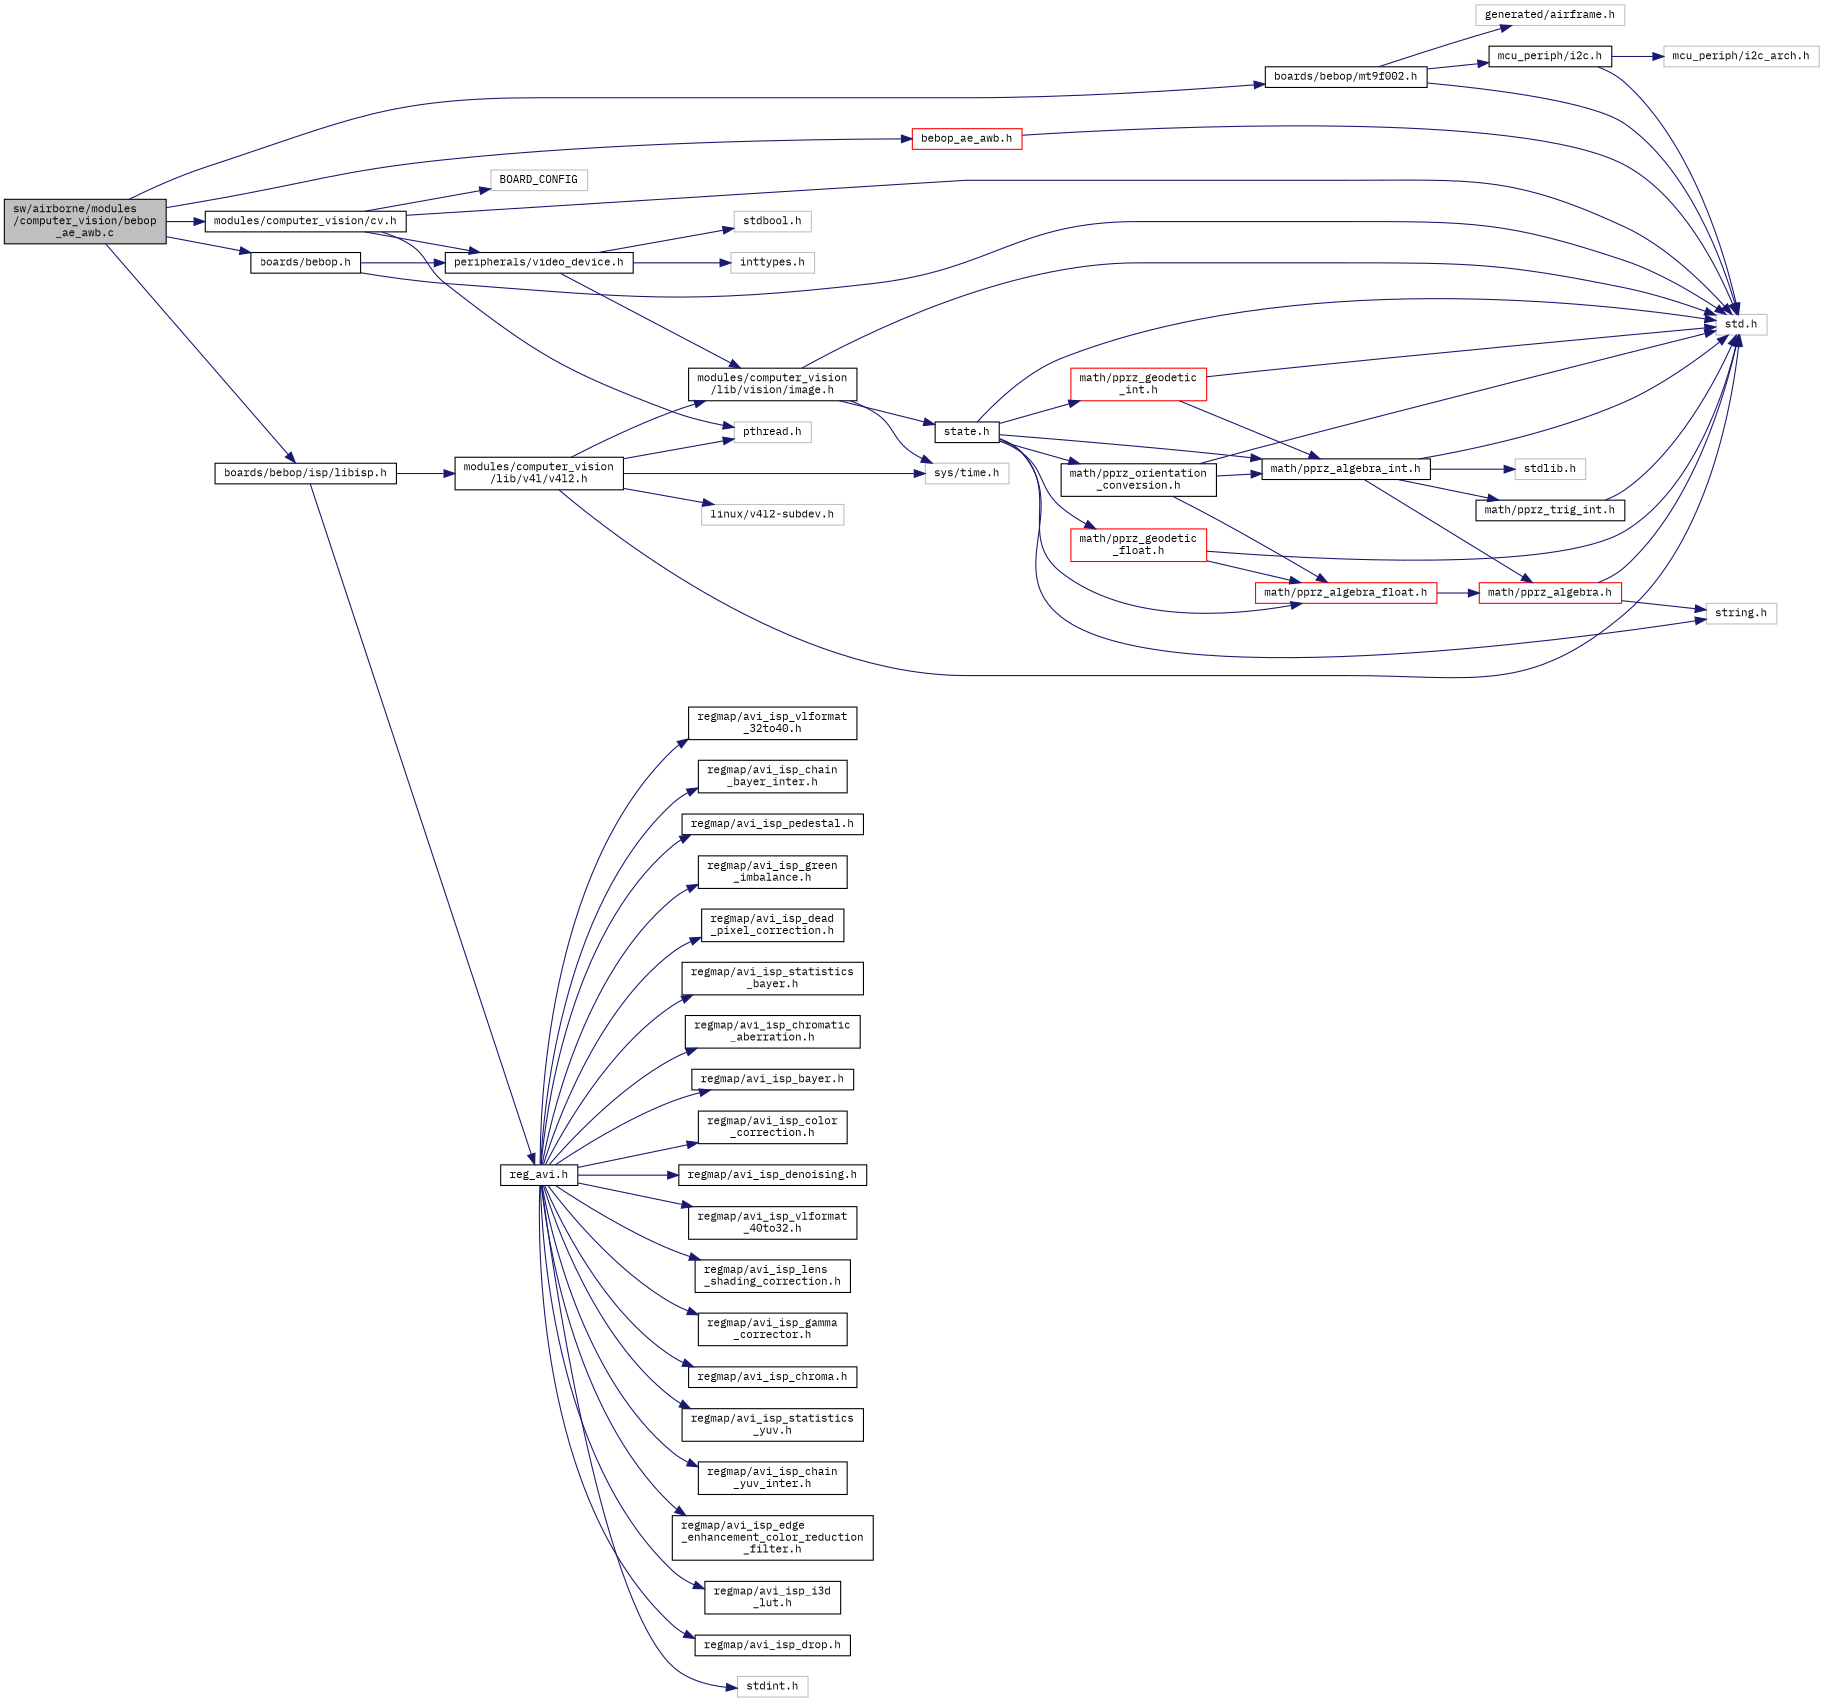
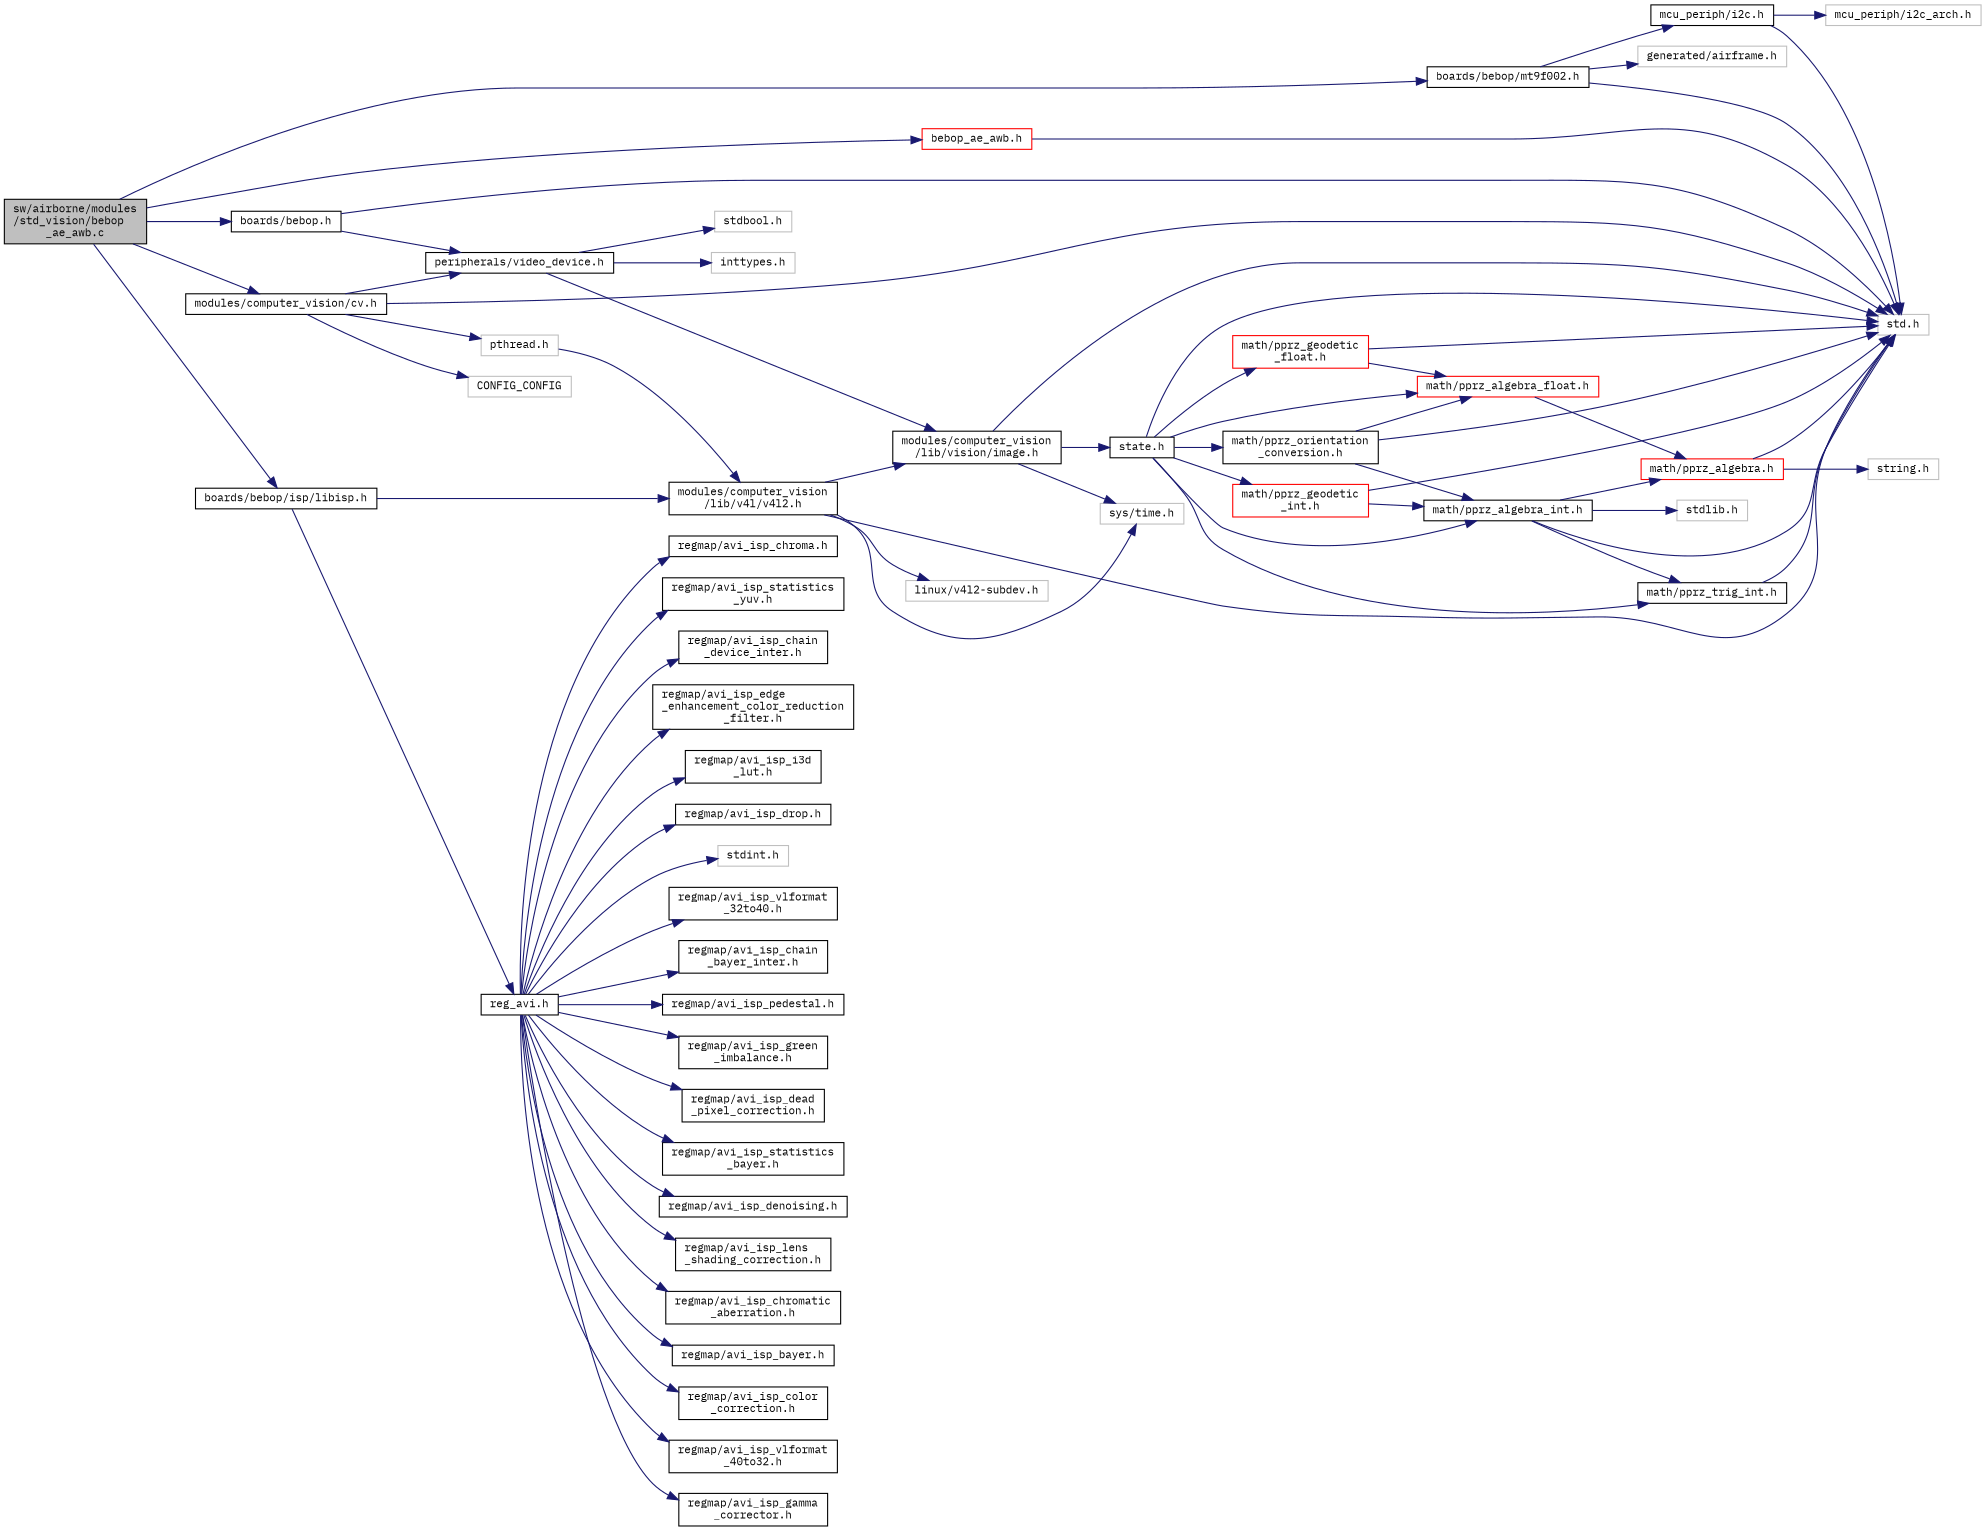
node "BOARD_CONFIG": label "BOARD_CONFIG" -> "CONFIG_CONFIG"
node "sw/airborne/modules /computer_vision/bebop _ae_awb.c": label "sw/airborne/modules /computer_vision/bebop _ae_awb.c" -> "sw/airborne/modules /std_vision/bebop _ae_awb.c"
edge "modules/computer_vision /lib/v4l/v4l2.h" -> "pthread.h": reversed
edge "state.h" -> "string.h": now "state.h" -> "math/pprz_trig_int.h"
node "regmap/avi_isp_chain _yuv_inter.h": label "regmap/avi_isp_chain _yuv_inter.h" -> "regmap/avi_isp_chain _device_inter.h"
